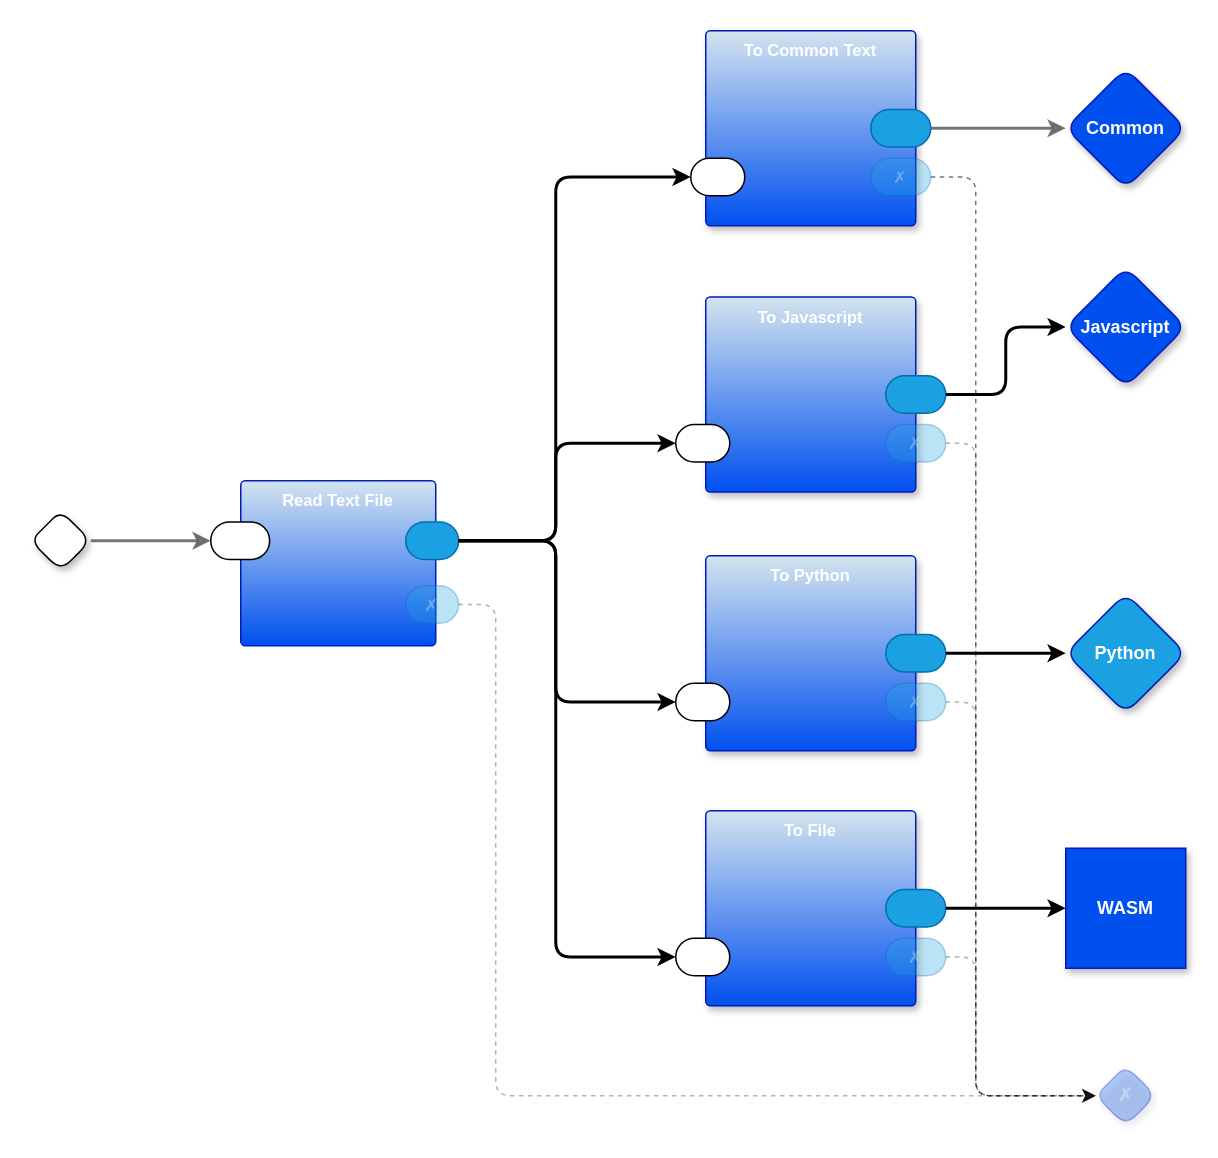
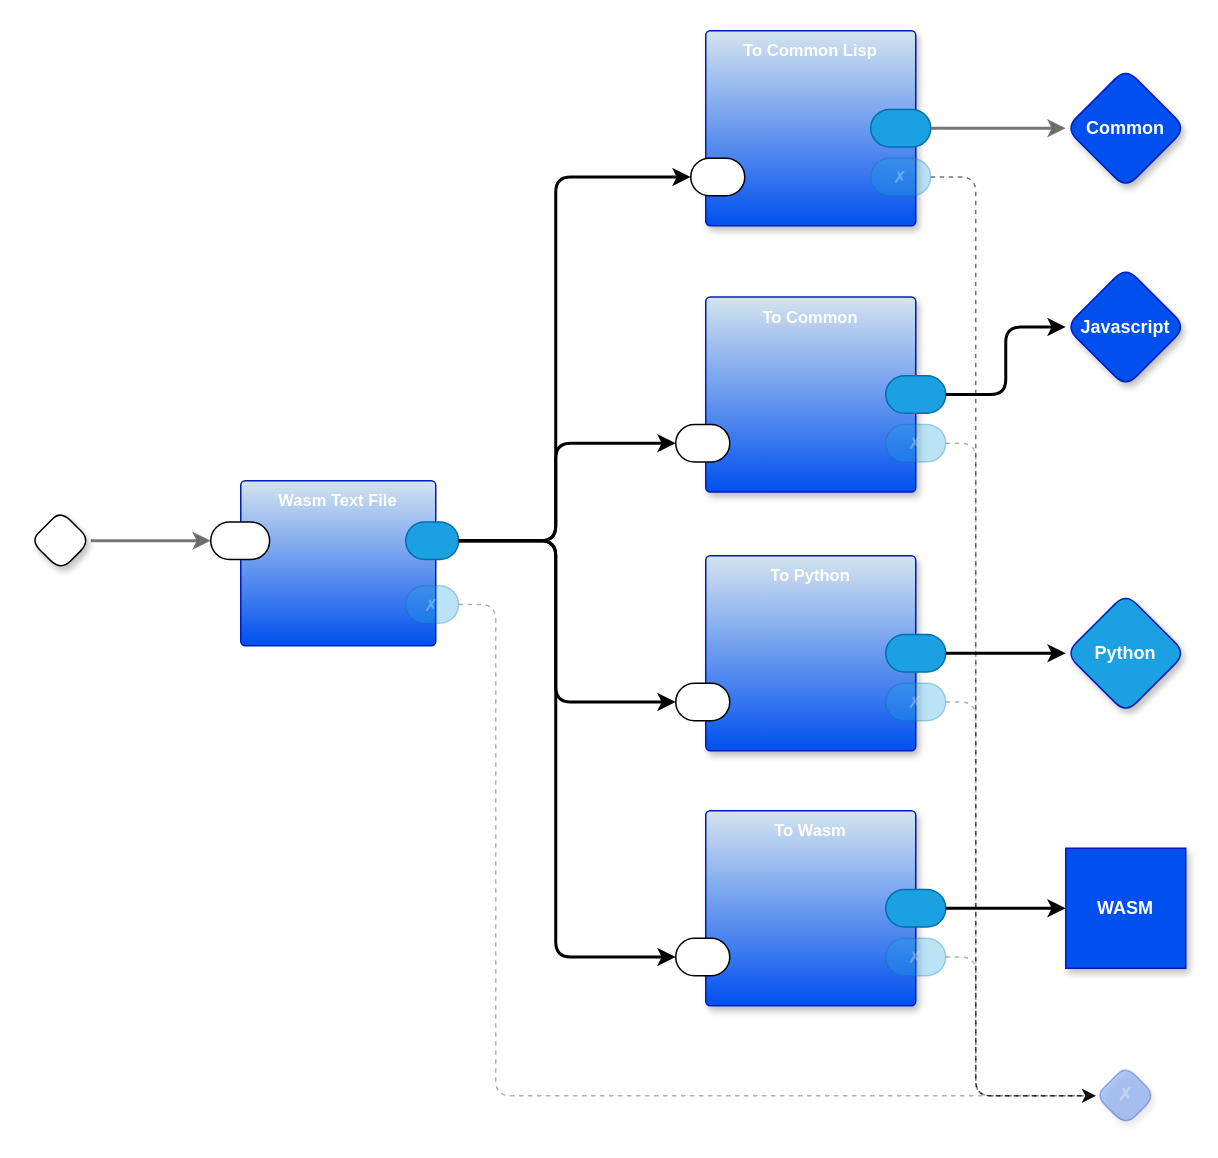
node "To Common Text": label "To Common Text" -> "To Common Lisp"
node "To Javascript": label "To Javascript" -> "To Common"
node "Read Text File": label "Read Text File" -> "Wasm Text File"
node "To File": label "To File" -> "To Wasm"
